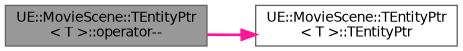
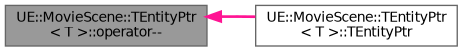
edge "UE::MovieScene::TEntityPtr < T >::operator--" -> "UE::MovieScene::TEntityPtr < T >::TEntityPtr": reversed
